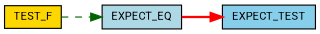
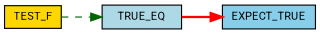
node "EXPECT_EQ": label "EXPECT_EQ" -> "TRUE_EQ"
node "EXPECT_TEST": label "EXPECT_TEST" -> "EXPECT_TRUE"
